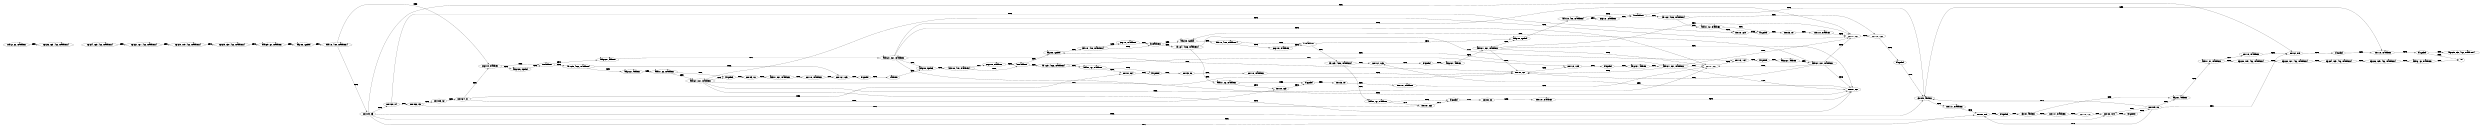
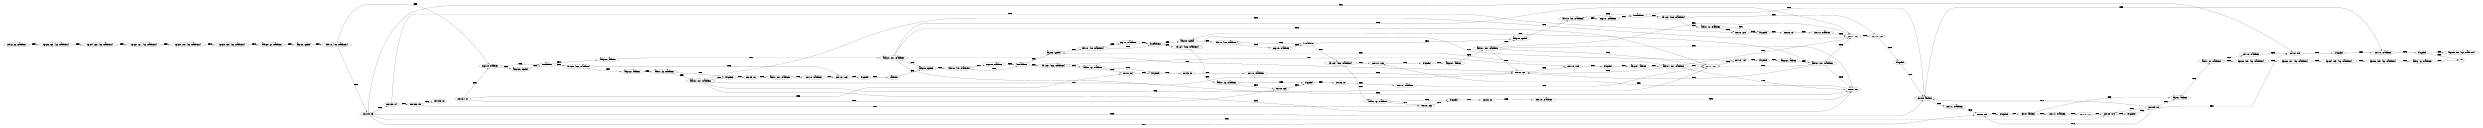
edge "stp x26 , x25 , [ sp , # address ]" -> "stp x24 , x23 , [ sp , # address ]": added, label "CFG"
edge "mov x23 , x2" -> "mov x24 , x1": removed, label "CFG"
